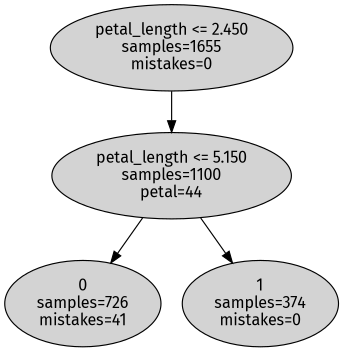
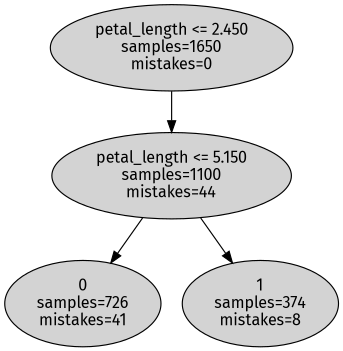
node "petal_length <= 2.450 samples=1655 mistakes=0": label "petal_length <= 2.450 samples=1655 mistakes=0" -> "petal_length <= 2.450 samples=1650 mistakes=0"
node "petal_length <= 5.150 samples=1100 petal=44": label "petal_length <= 5.150 samples=1100 petal=44" -> "petal_length <= 5.150 samples=1100 mistakes=44"
node "1 samples=374 mistakes=0": label "1 samples=374 mistakes=0" -> "1 samples=374 mistakes=8"
